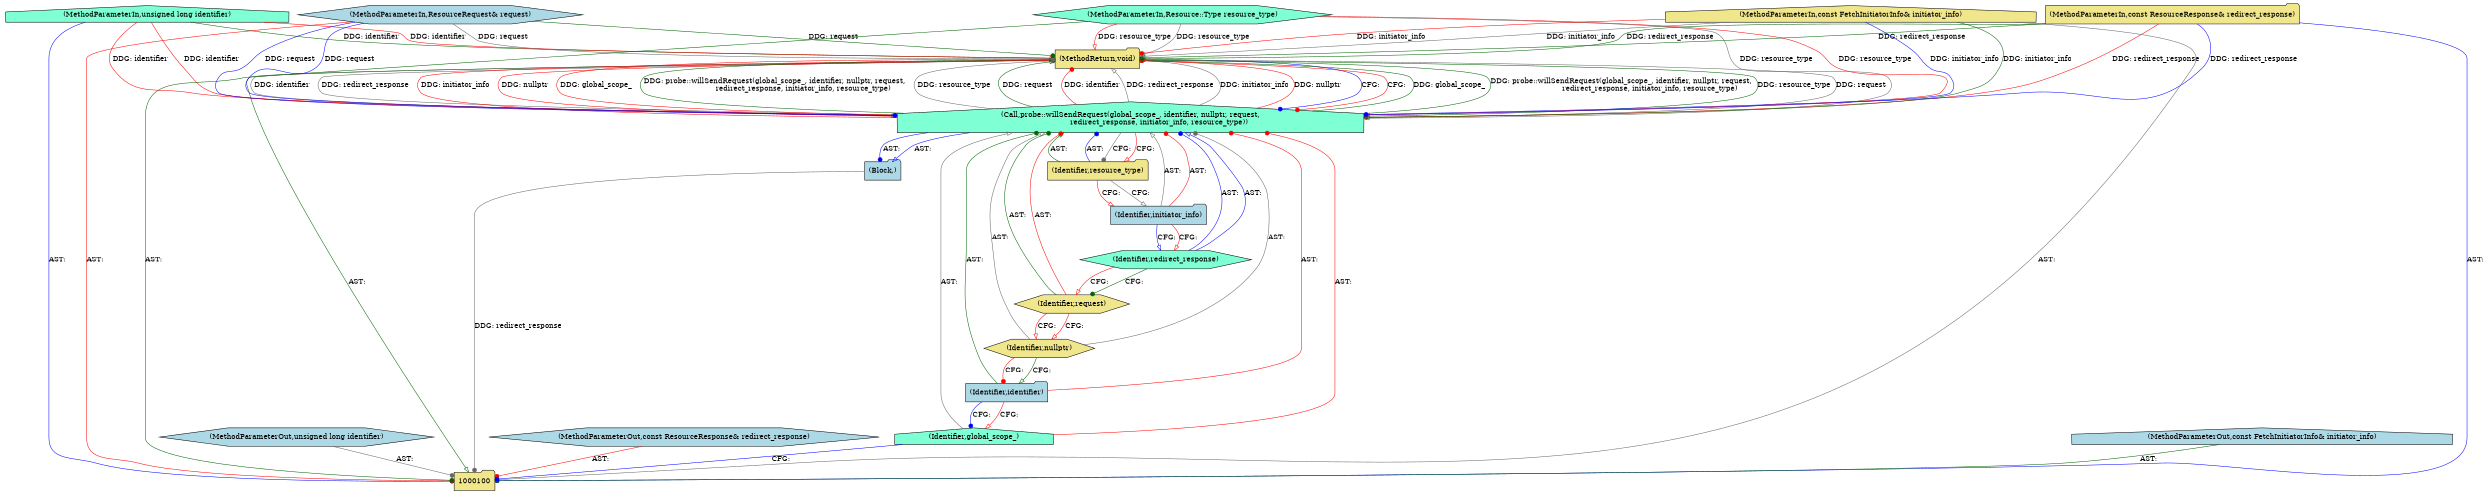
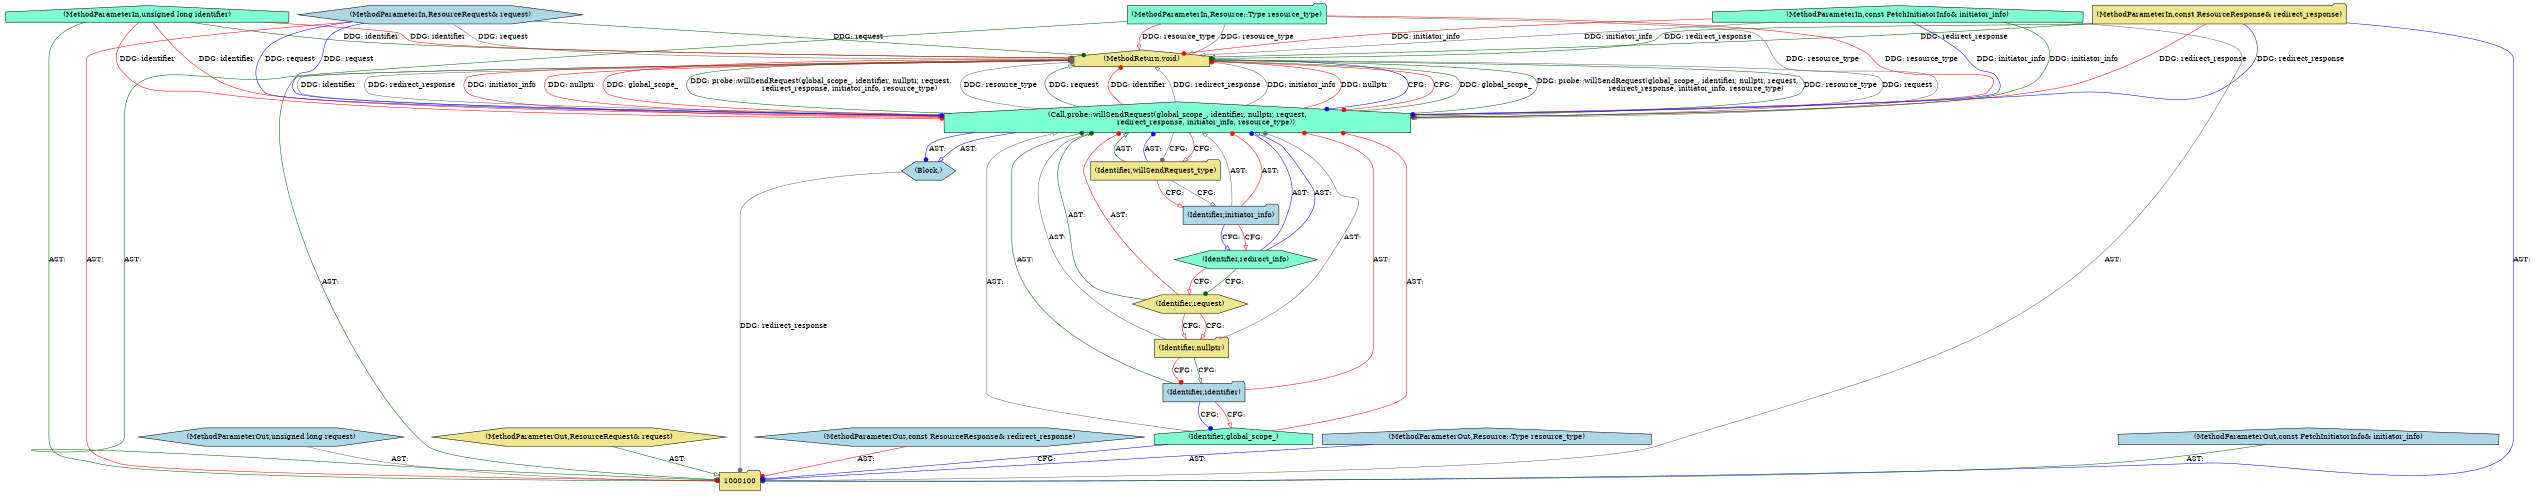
node "(MethodParameterIn,Resource::Type resource_type)": shape hexagon -> folder
node "(MethodParameterIn,const FetchInitiatorInfo& initiator_info)": fillcolor khaki -> aquamarine
node "(MethodReturn,void)": shape folder -> house
edge "(MethodParameterIn,Resource::Type resource_type)" -> "1000100": arrowhead dot -> onormal
edge "(MethodReturn,void)" -> "1000100": arrowhead onormal -> dot
node "(Block,)": shape folder -> hexagon
node "(Identifier,resource_type)": label "(Identifier,resource_type)" -> "(Identifier,willSendRequest_type)"
node "(Identifier,redirect_response)": label "(Identifier,redirect_response)" -> "(Identifier,redirect_info)"
node "(Identifier,nullptr)": shape hexagon -> folder
edge "(MethodParameterIn,unsigned long identifier)" -> "1000100": color blue -> darkgreen
node "(MethodParameterOut,unsigned long identifier)": label "(MethodParameterOut,unsigned long identifier)" -> "(MethodParameterOut,unsigned long request)"
node "(MethodParameterOut,ResourceRequest& request)": added
node "(MethodParameterOut,Resource::Type resource_type)": added
